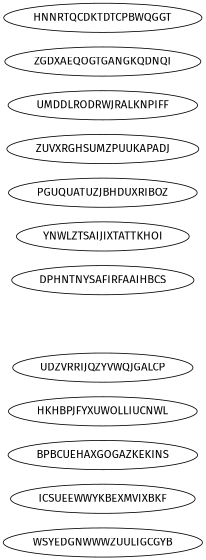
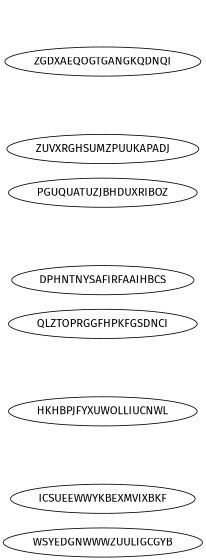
node "HNNRTQCDKTDTCPBWQGGT": removed
node "UMDDLRODRWJRALKNPIFF": removed
node "YNWLZTSAIJIXTATTKHOI": removed
node "QLZTOPRGGFHPKFGSDNCI": added
node "UDZVRRIJQZYVWQJGALCP": removed
node "BPBCUEHAXGOGAZKEKINS": removed
